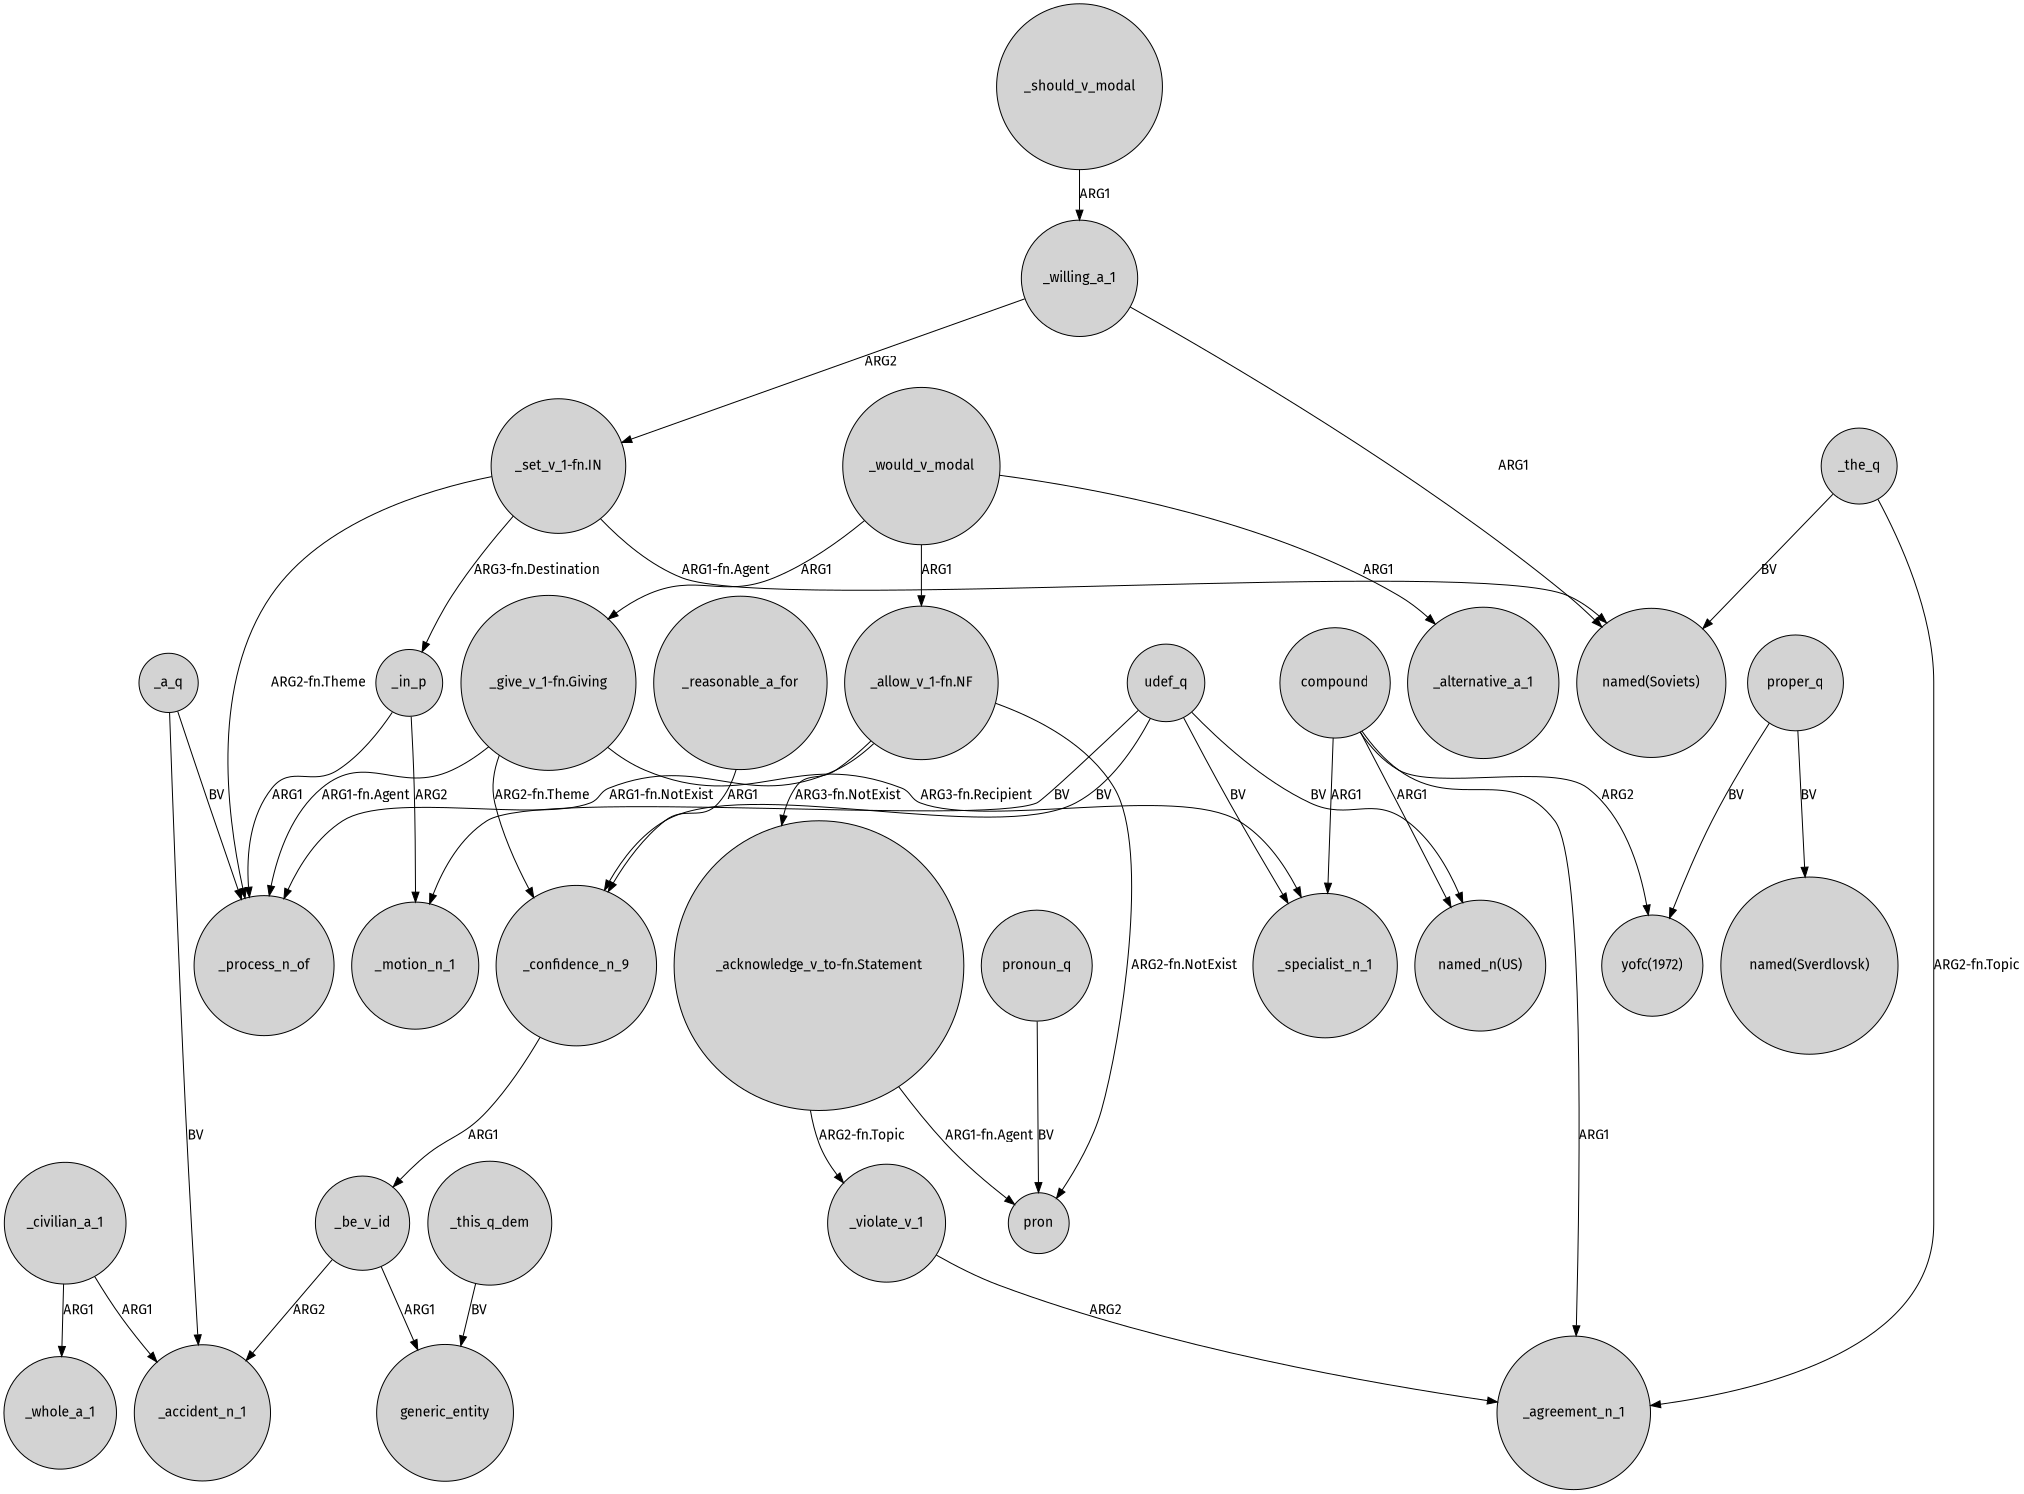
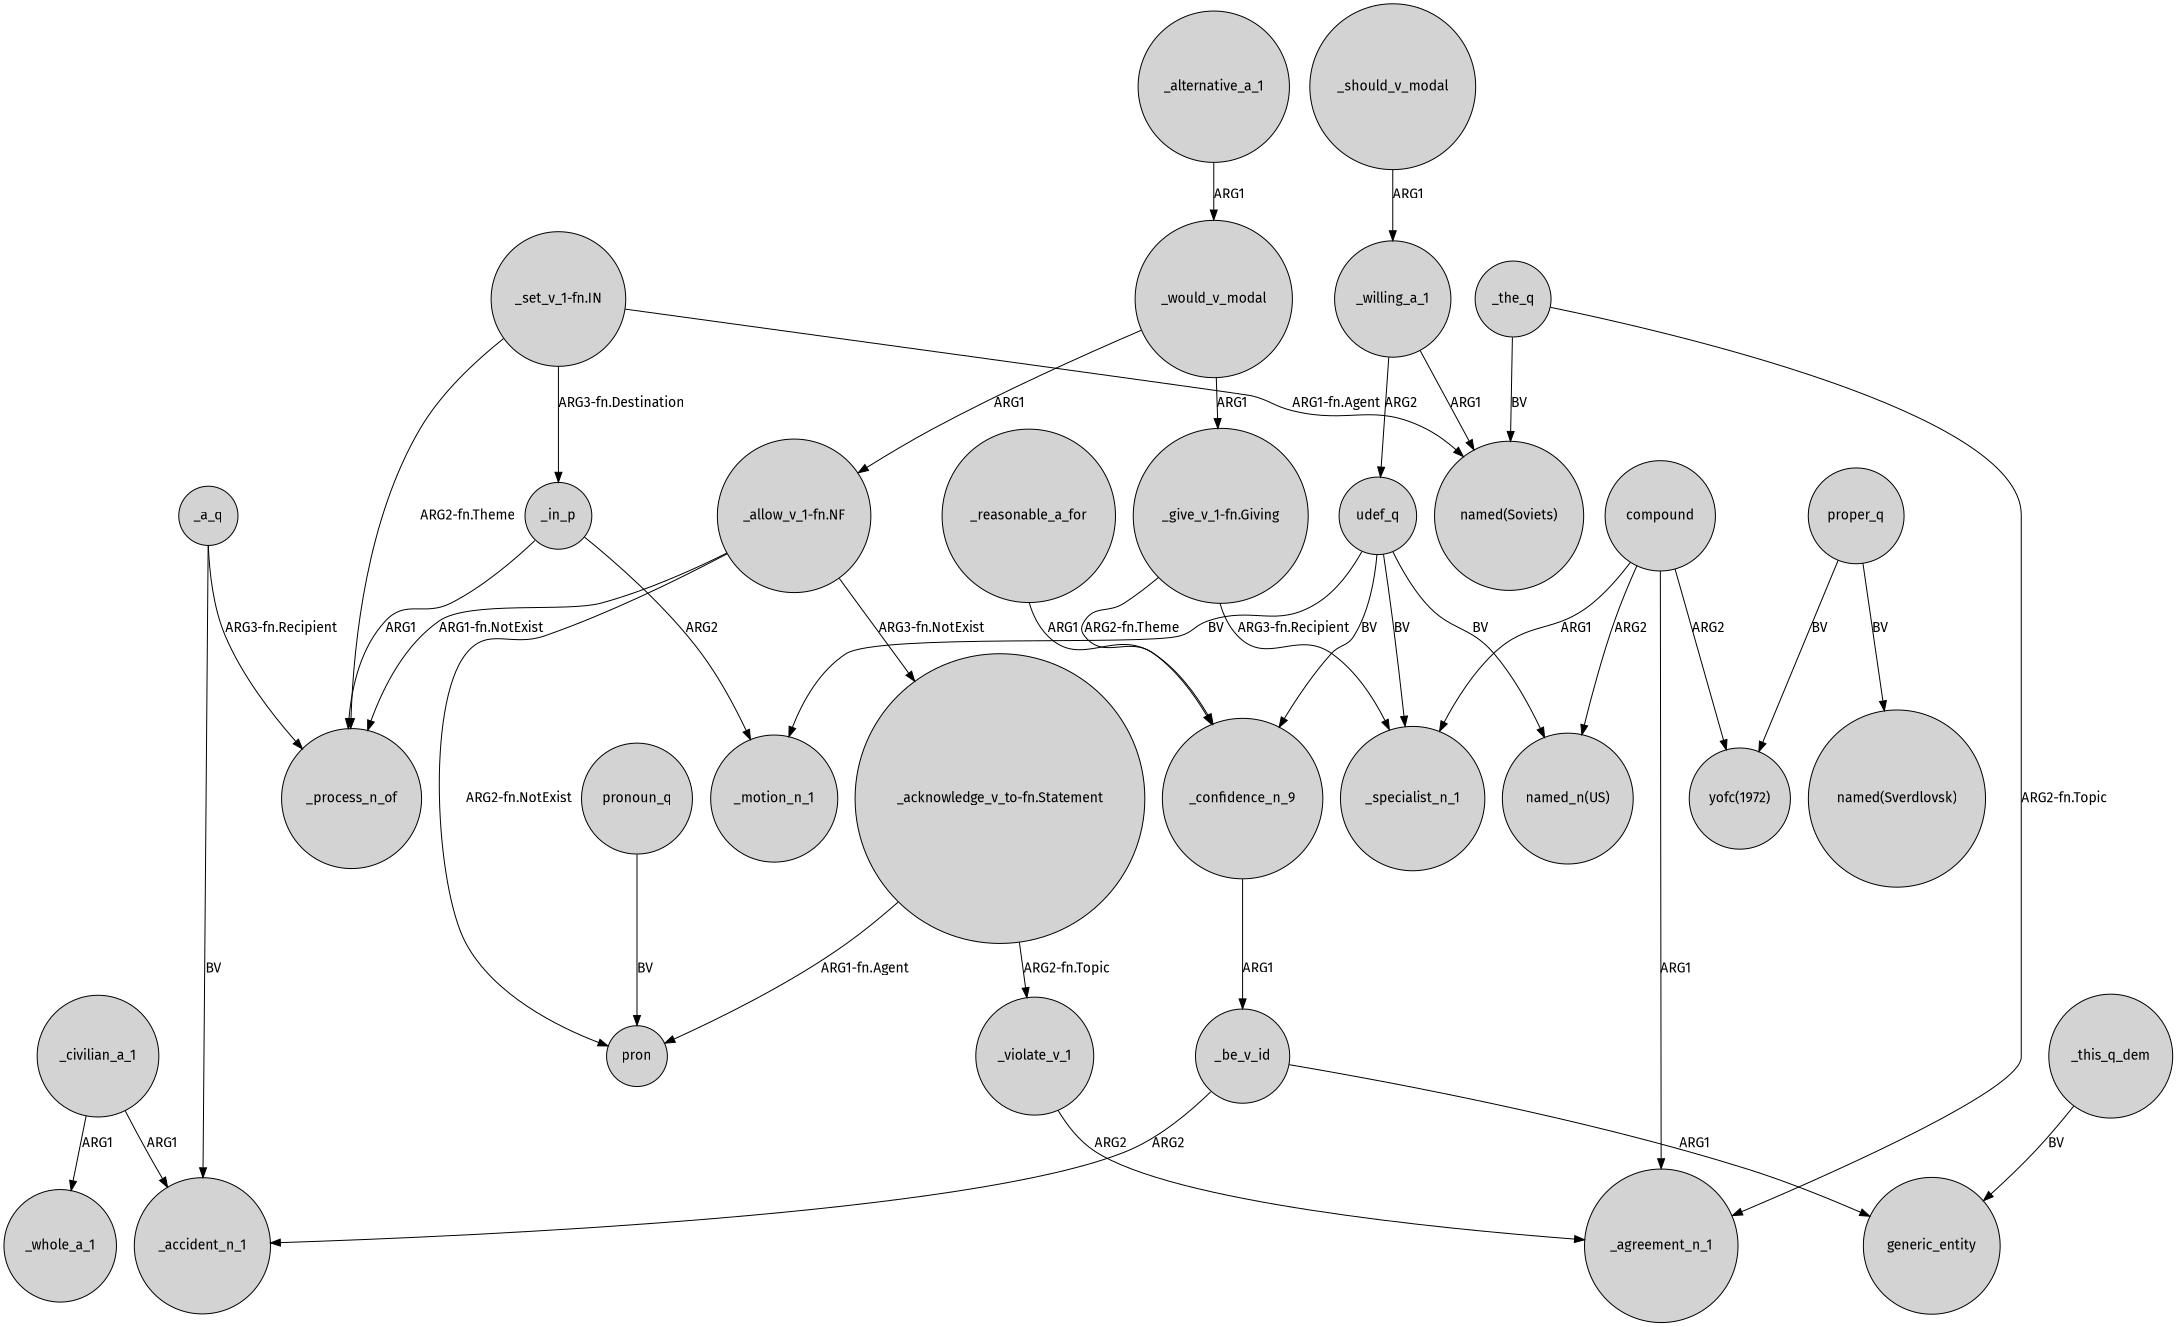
edge "_willing_a_1" -> "_set_v_1-fn.IN": now "_willing_a_1" -> "udef_q"
edge "_would_v_modal" -> "_alternative_a_1": reversed
edge "_give_v_1-fn.Giving" -> "_process_n_of": removed, label "ARG1-fn.Agent"
edge "_a_q" -> "_process_n_of": label "BV" -> "ARG3-fn.Recipient"
edge "compound" -> "named_n(US)": label "ARG1" -> "ARG2"
